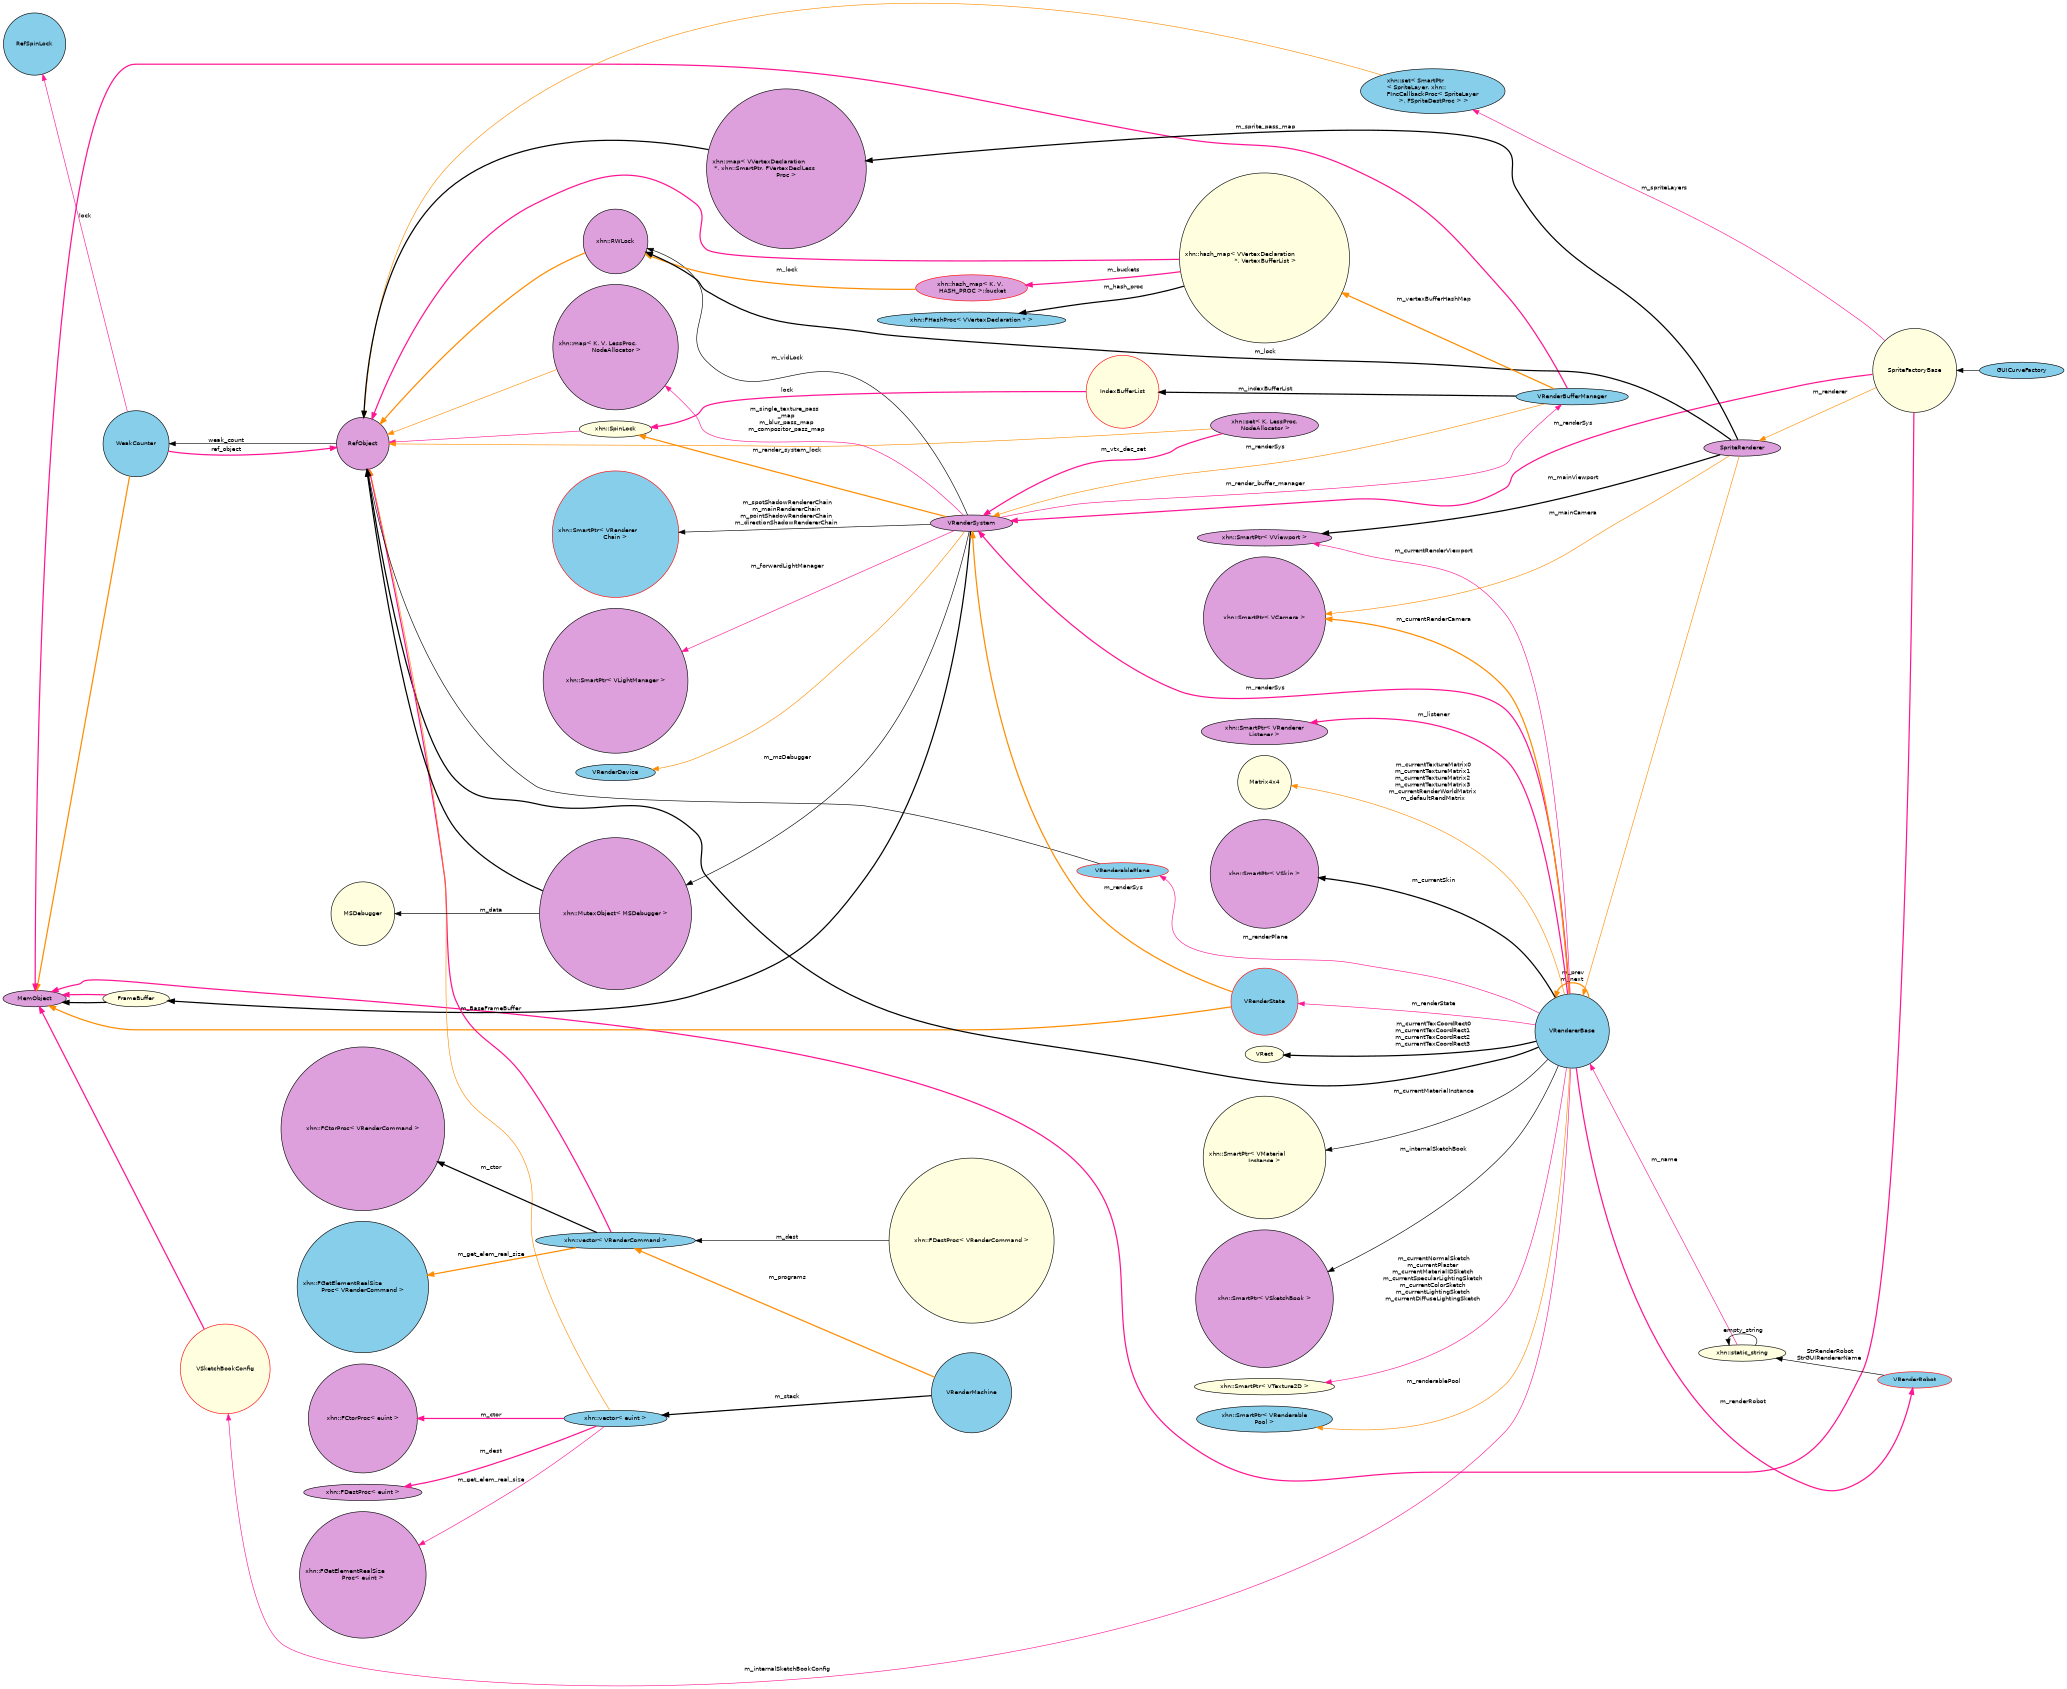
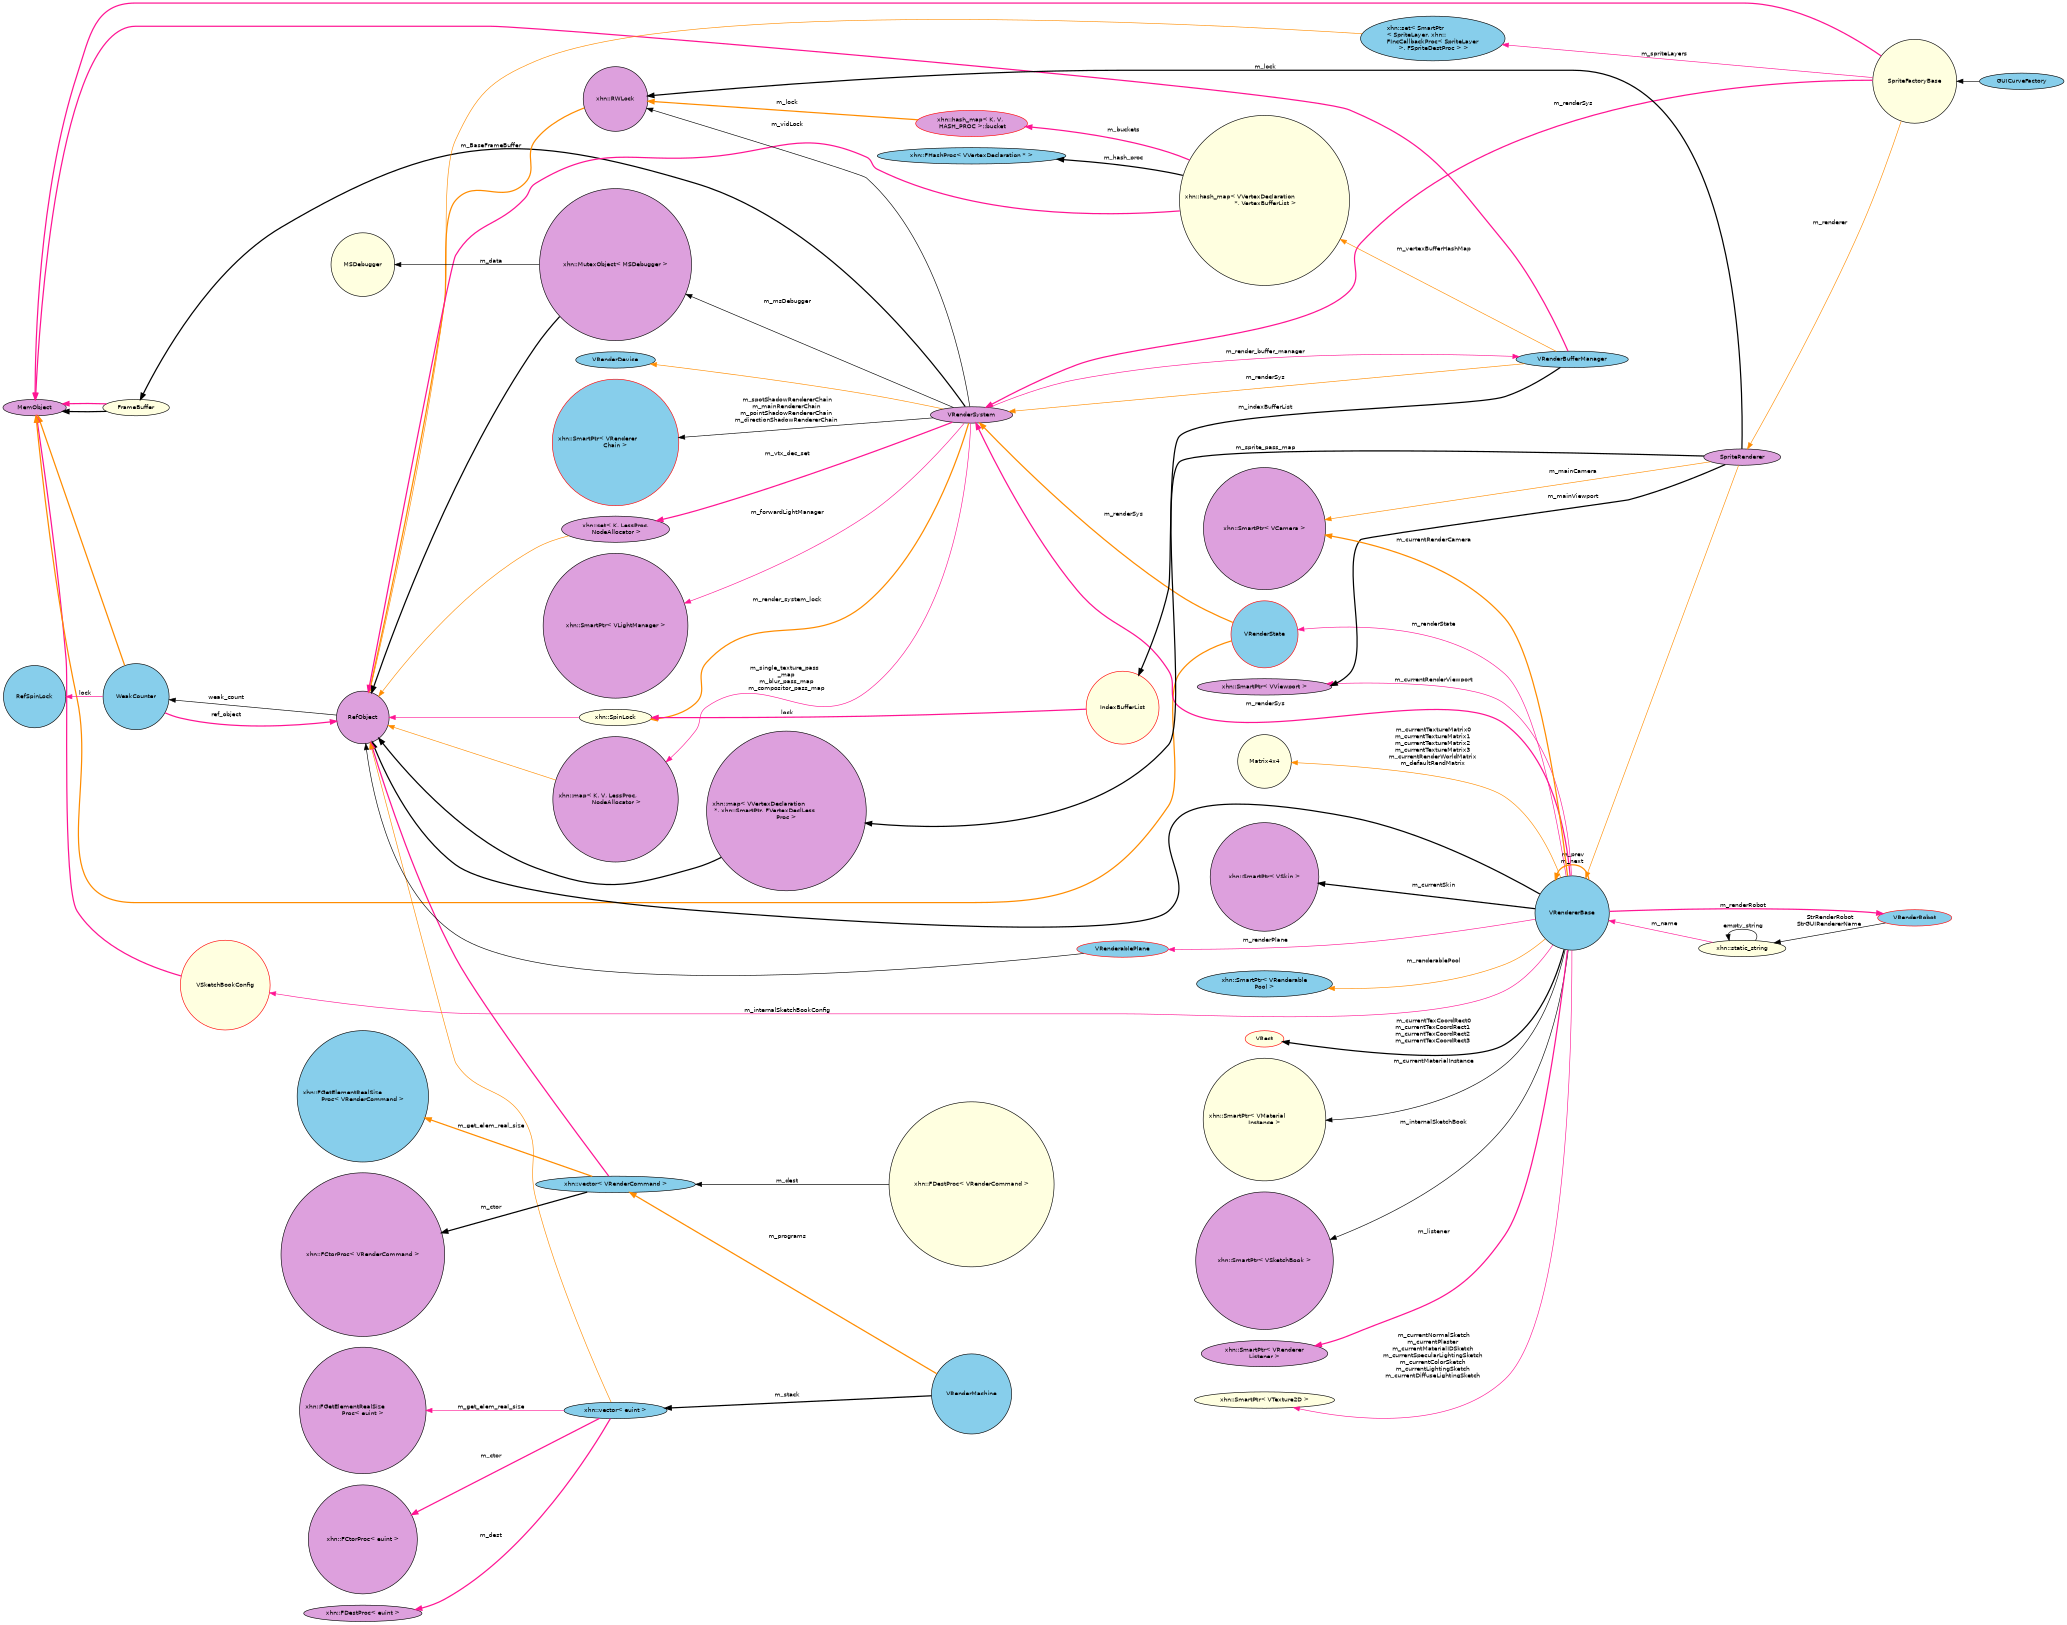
edge "VRenderBufferManager" -> "xhn::hash_map< VVertexDeclaration *, VertexBufferList >": style bold -> solid
edge "xhn::set< K, LessProc, NodeAllocator >" -> "VRenderSystem": reversed
node "VRect": color black -> red
